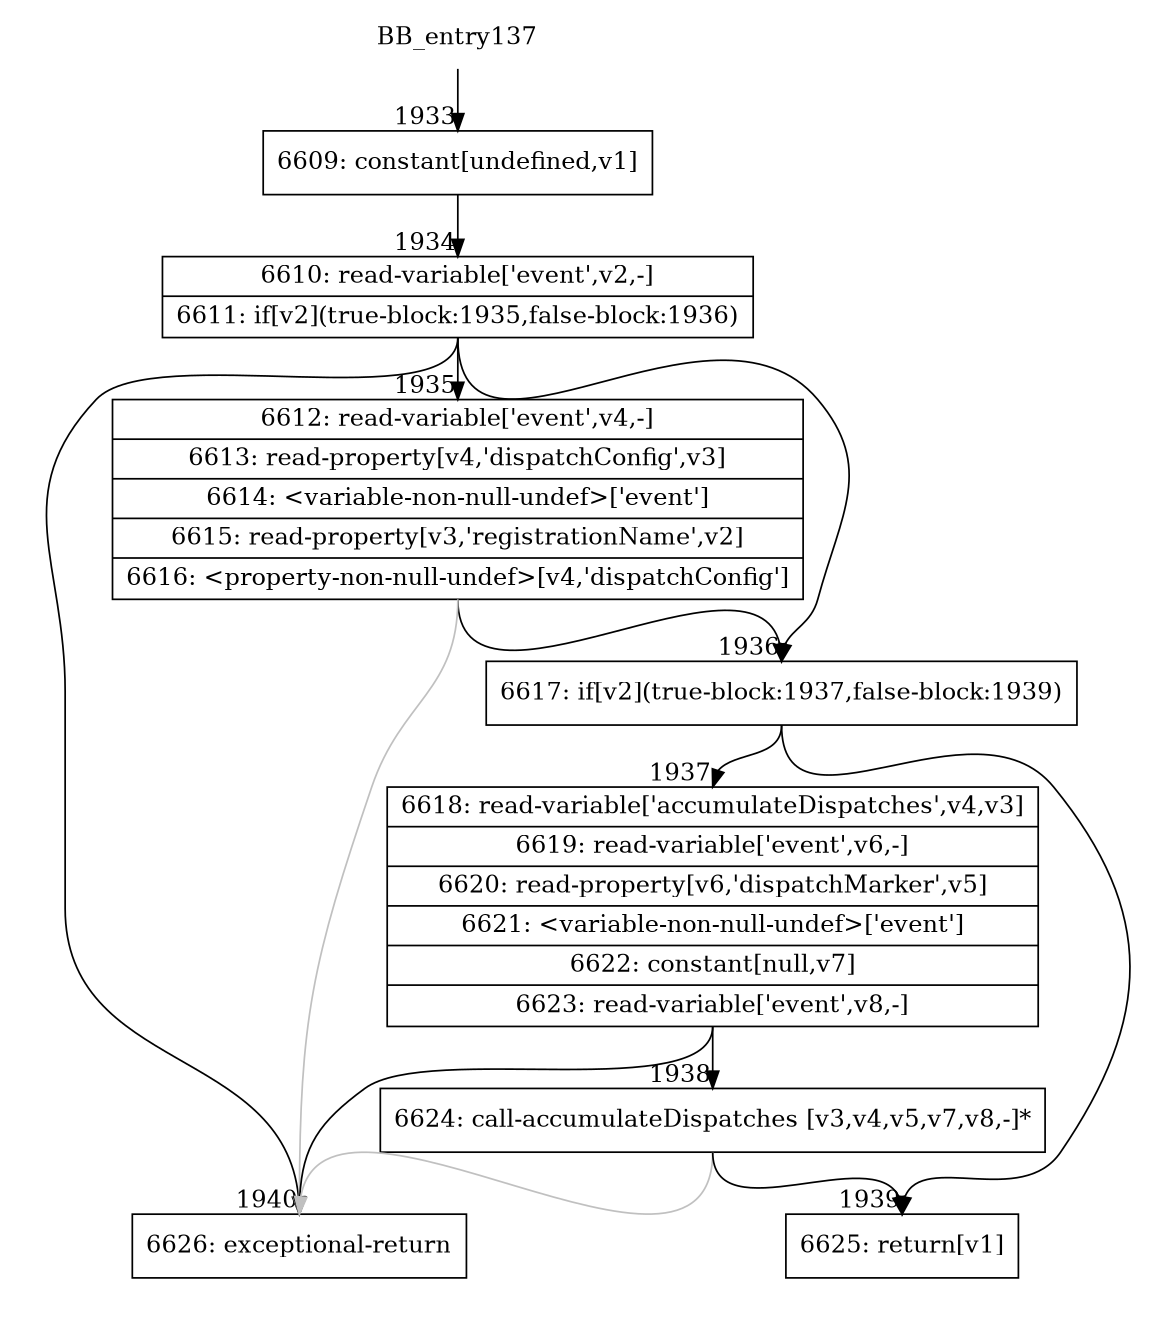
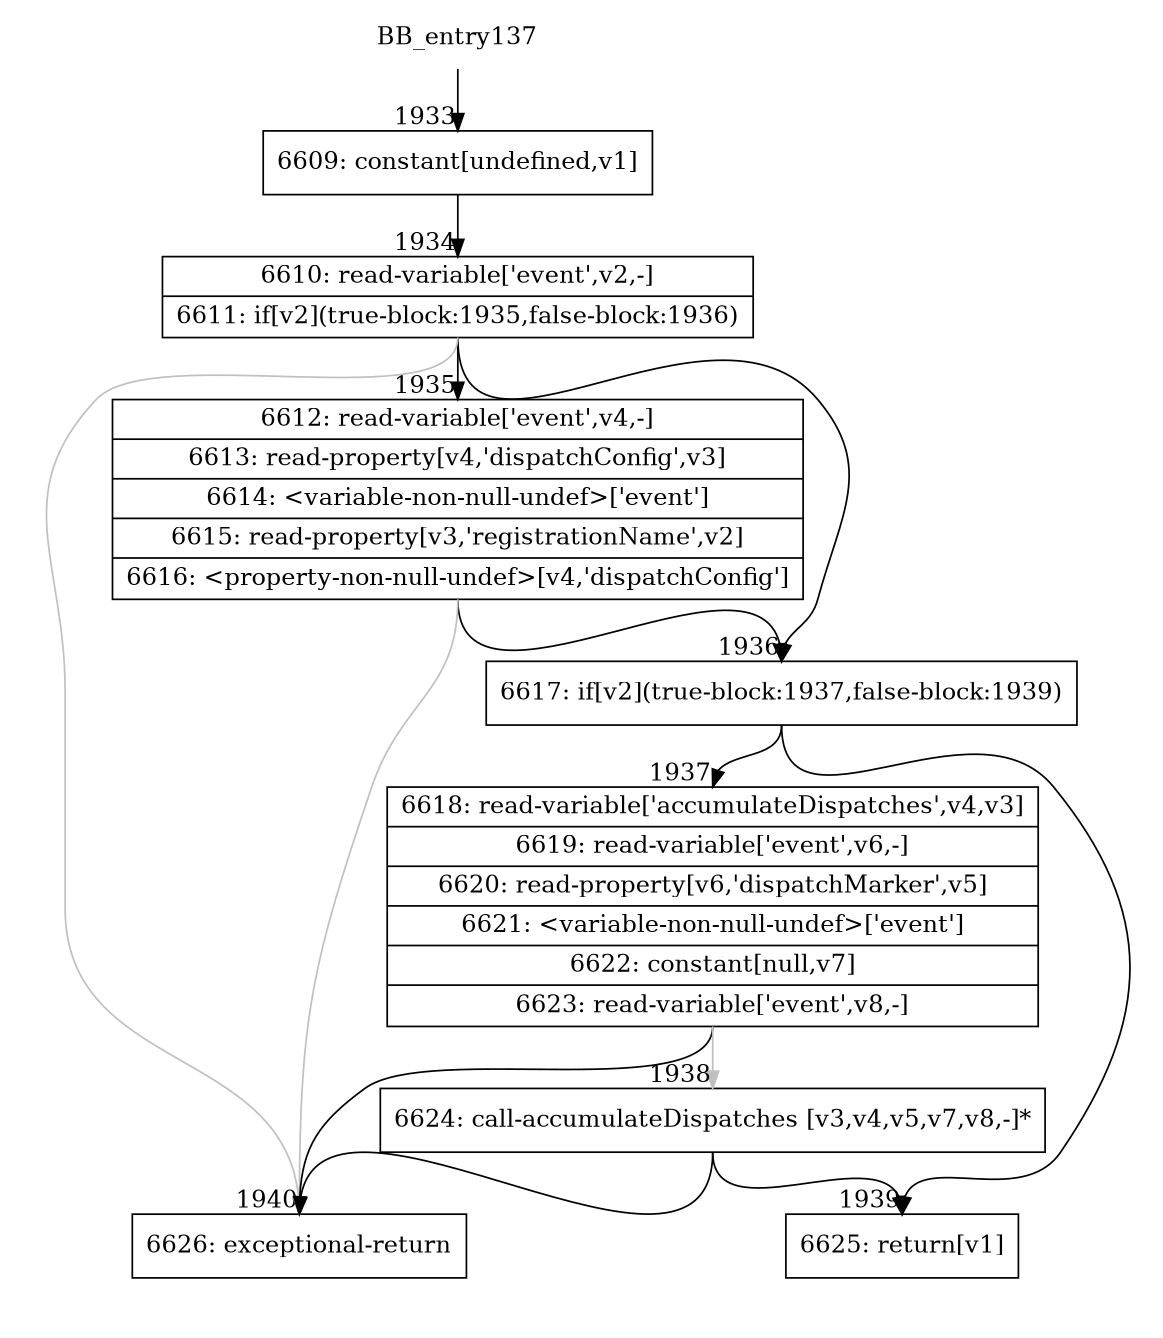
edge "6610: read-variable['event',v2,-]" -> "6626: exceptional-return": color black -> gray
edge "6618: read-variable['accumulateDispatches',v4,v3]" -> "6624: call-accumulateDispatches [v3,v4,v5,v7,v8,-]*": color black -> gray
edge "6624: call-accumulateDispatches [v3,v4,v5,v7,v8,-]*" -> "6626: exceptional-return": color gray -> black
